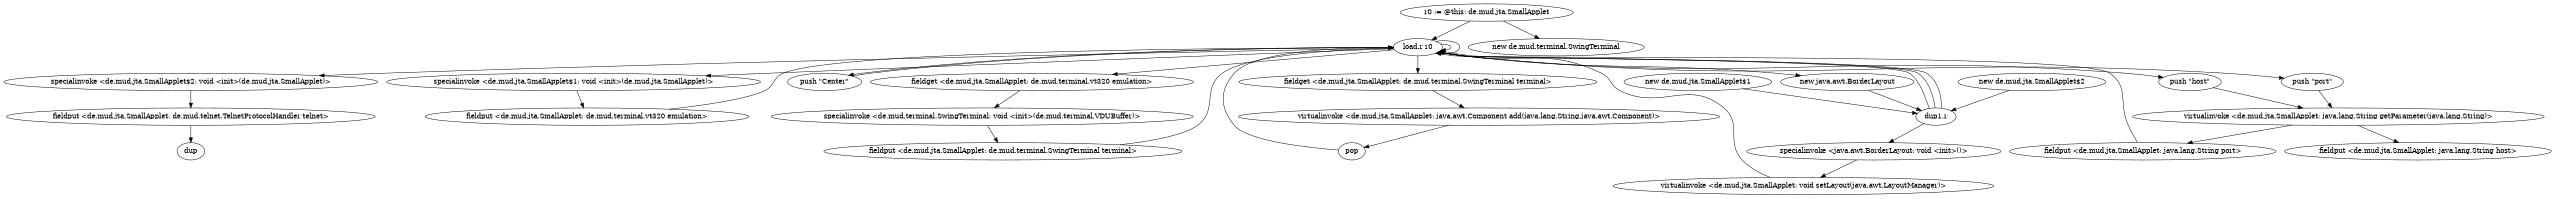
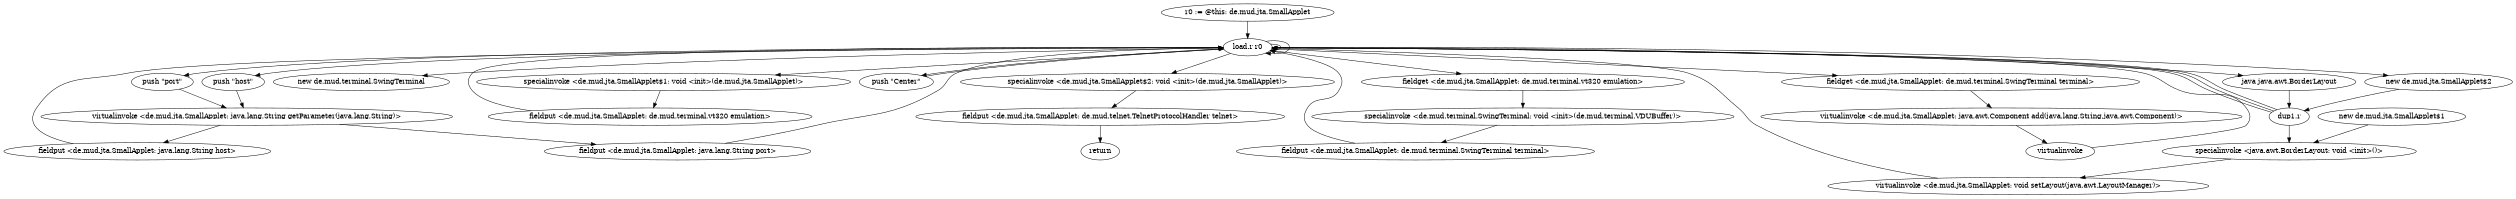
edge "r0 := @this: de.mud.jta.SmallApplet" -> "new de.mud.terminal.SwingTerminal": now "load.r r0" -> "new de.mud.terminal.SwingTerminal"
edge "load.r r0" -> "new de.mud.jta.SmallApplet$2": added
edge "fieldput <de.mud.jta.SmallApplet: java.lang.String host>" -> "load.r r0": added
node "new java.awt.BorderLayout": label "new java.awt.BorderLayout" -> "java java.awt.BorderLayout"
edge "new de.mud.jta.SmallApplet$1" -> "dup1.r": now "new de.mud.jta.SmallApplet$1" -> "specialinvoke <java.awt.BorderLayout: void <init>()>"
node "dup": label "dup" -> "return"
node "pop": label "pop" -> "virtualinvoke"
